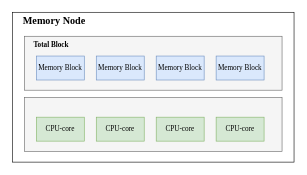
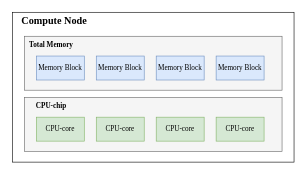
node "Memory Node": label "Memory Node" -> "Compute Node"
node "Total Block": label "Total Block" -> "Total Memory"
node "CPU-chip": added
